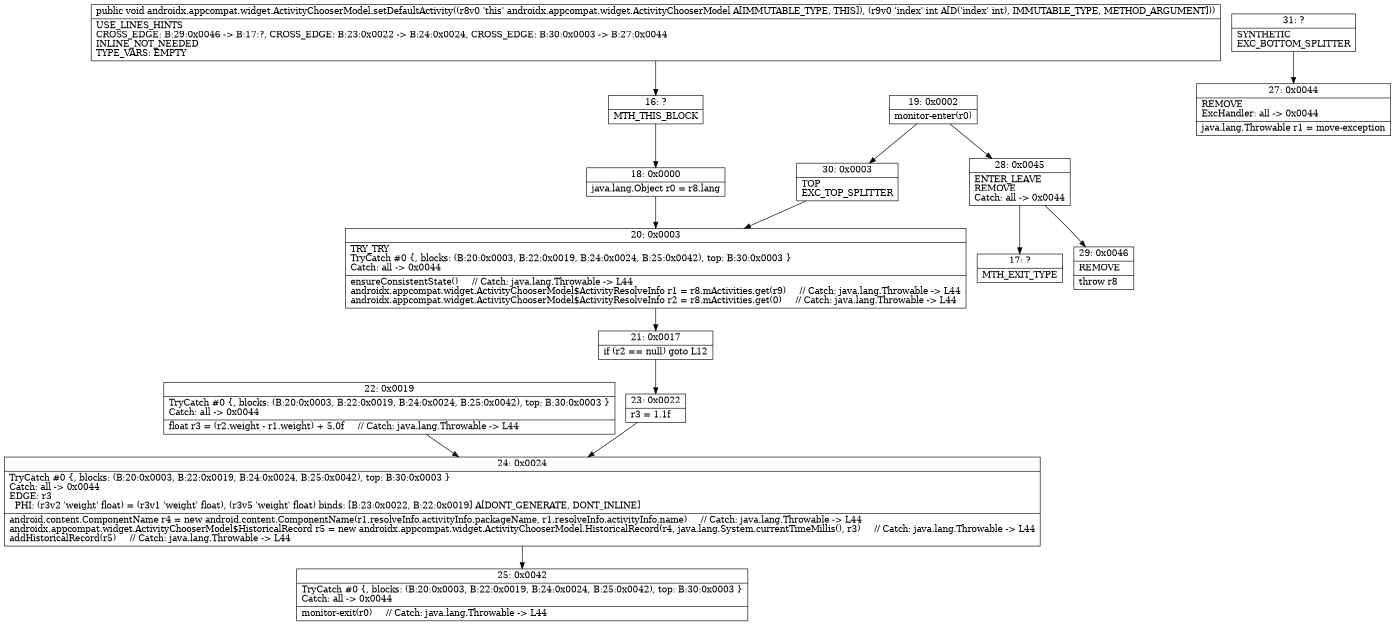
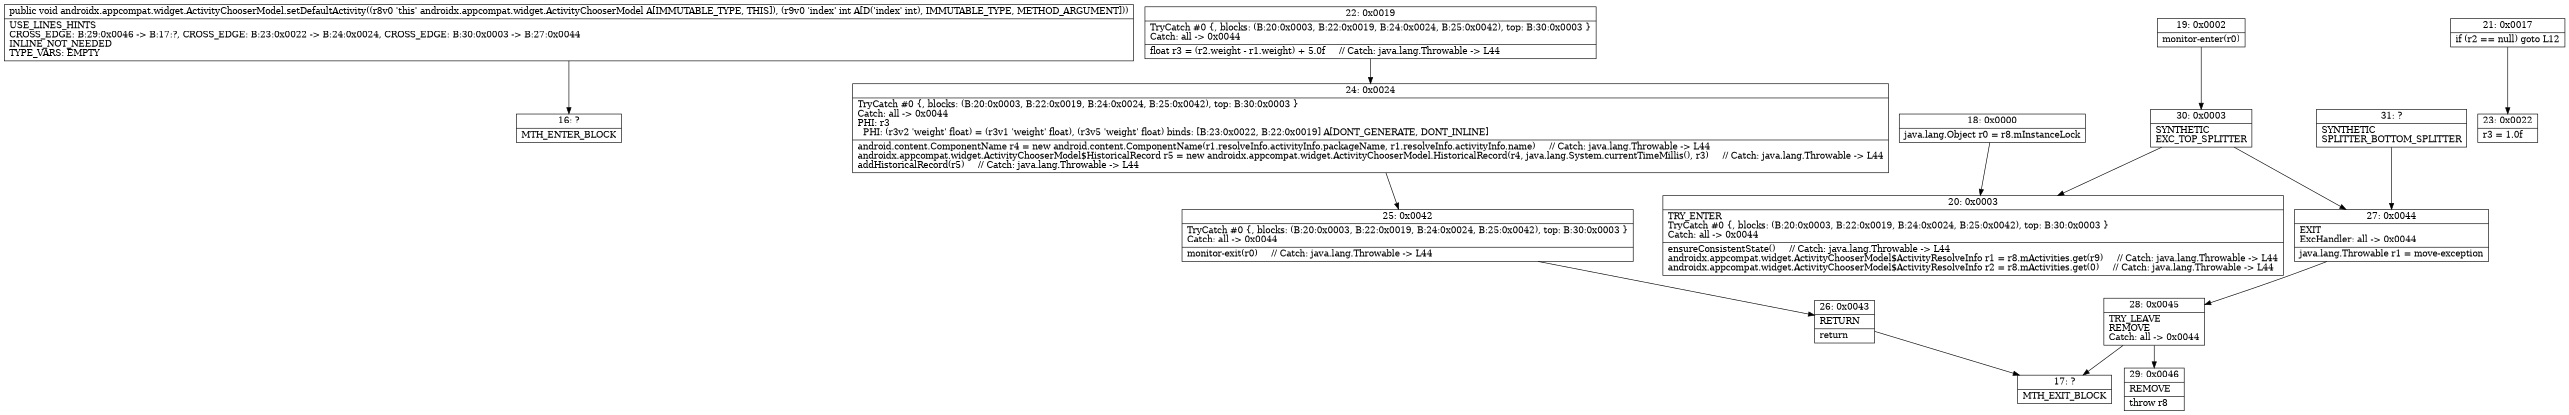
node "31: ?": text "EXC_BOTTOM_SPLITTER" -> "SPLITTER_BOTTOM_SPLITTER"
node "27: 0x0044": text "REMOVE" -> "EXIT"
node "16: ?": text "MTH_THIS_BLOCK" -> "MTH_ENTER_BLOCK"
edge "19: 0x0002" -> "28: 0x0045": now "27: 0x0044" -> "28: 0x0045"
edge "16: ?" -> "18: 0x0000": removed
edge "30: 0x0003" -> "27: 0x0044": added
node "28: 0x0045": text "ENTER_LEAVE" -> "TRY_LEAVE"
node "30: 0x0003": text "TOP" -> "SYNTHETIC"
node "18: 0x0000": text "java.lang.Object r0 = r8.lang" -> "java.lang.Object r0 = r8.mInstanceLock"
node "20: 0x0003": text "TRY_TRY" -> "TRY_ENTER"
node "17: ?": text "MTH_EXIT_TYPE" -> "MTH_EXIT_BLOCK"
edge "20: 0x0003" -> "21: 0x0017": removed
node "26: 0x0043": added
node "23: 0x0022": text "r3 = 1.1f" -> "r3 = 1.0f"
edge "23: 0x0022" -> "24: 0x0024": removed
node "24: 0x0024": text "EDGE: r3" -> "PHI: r3"
